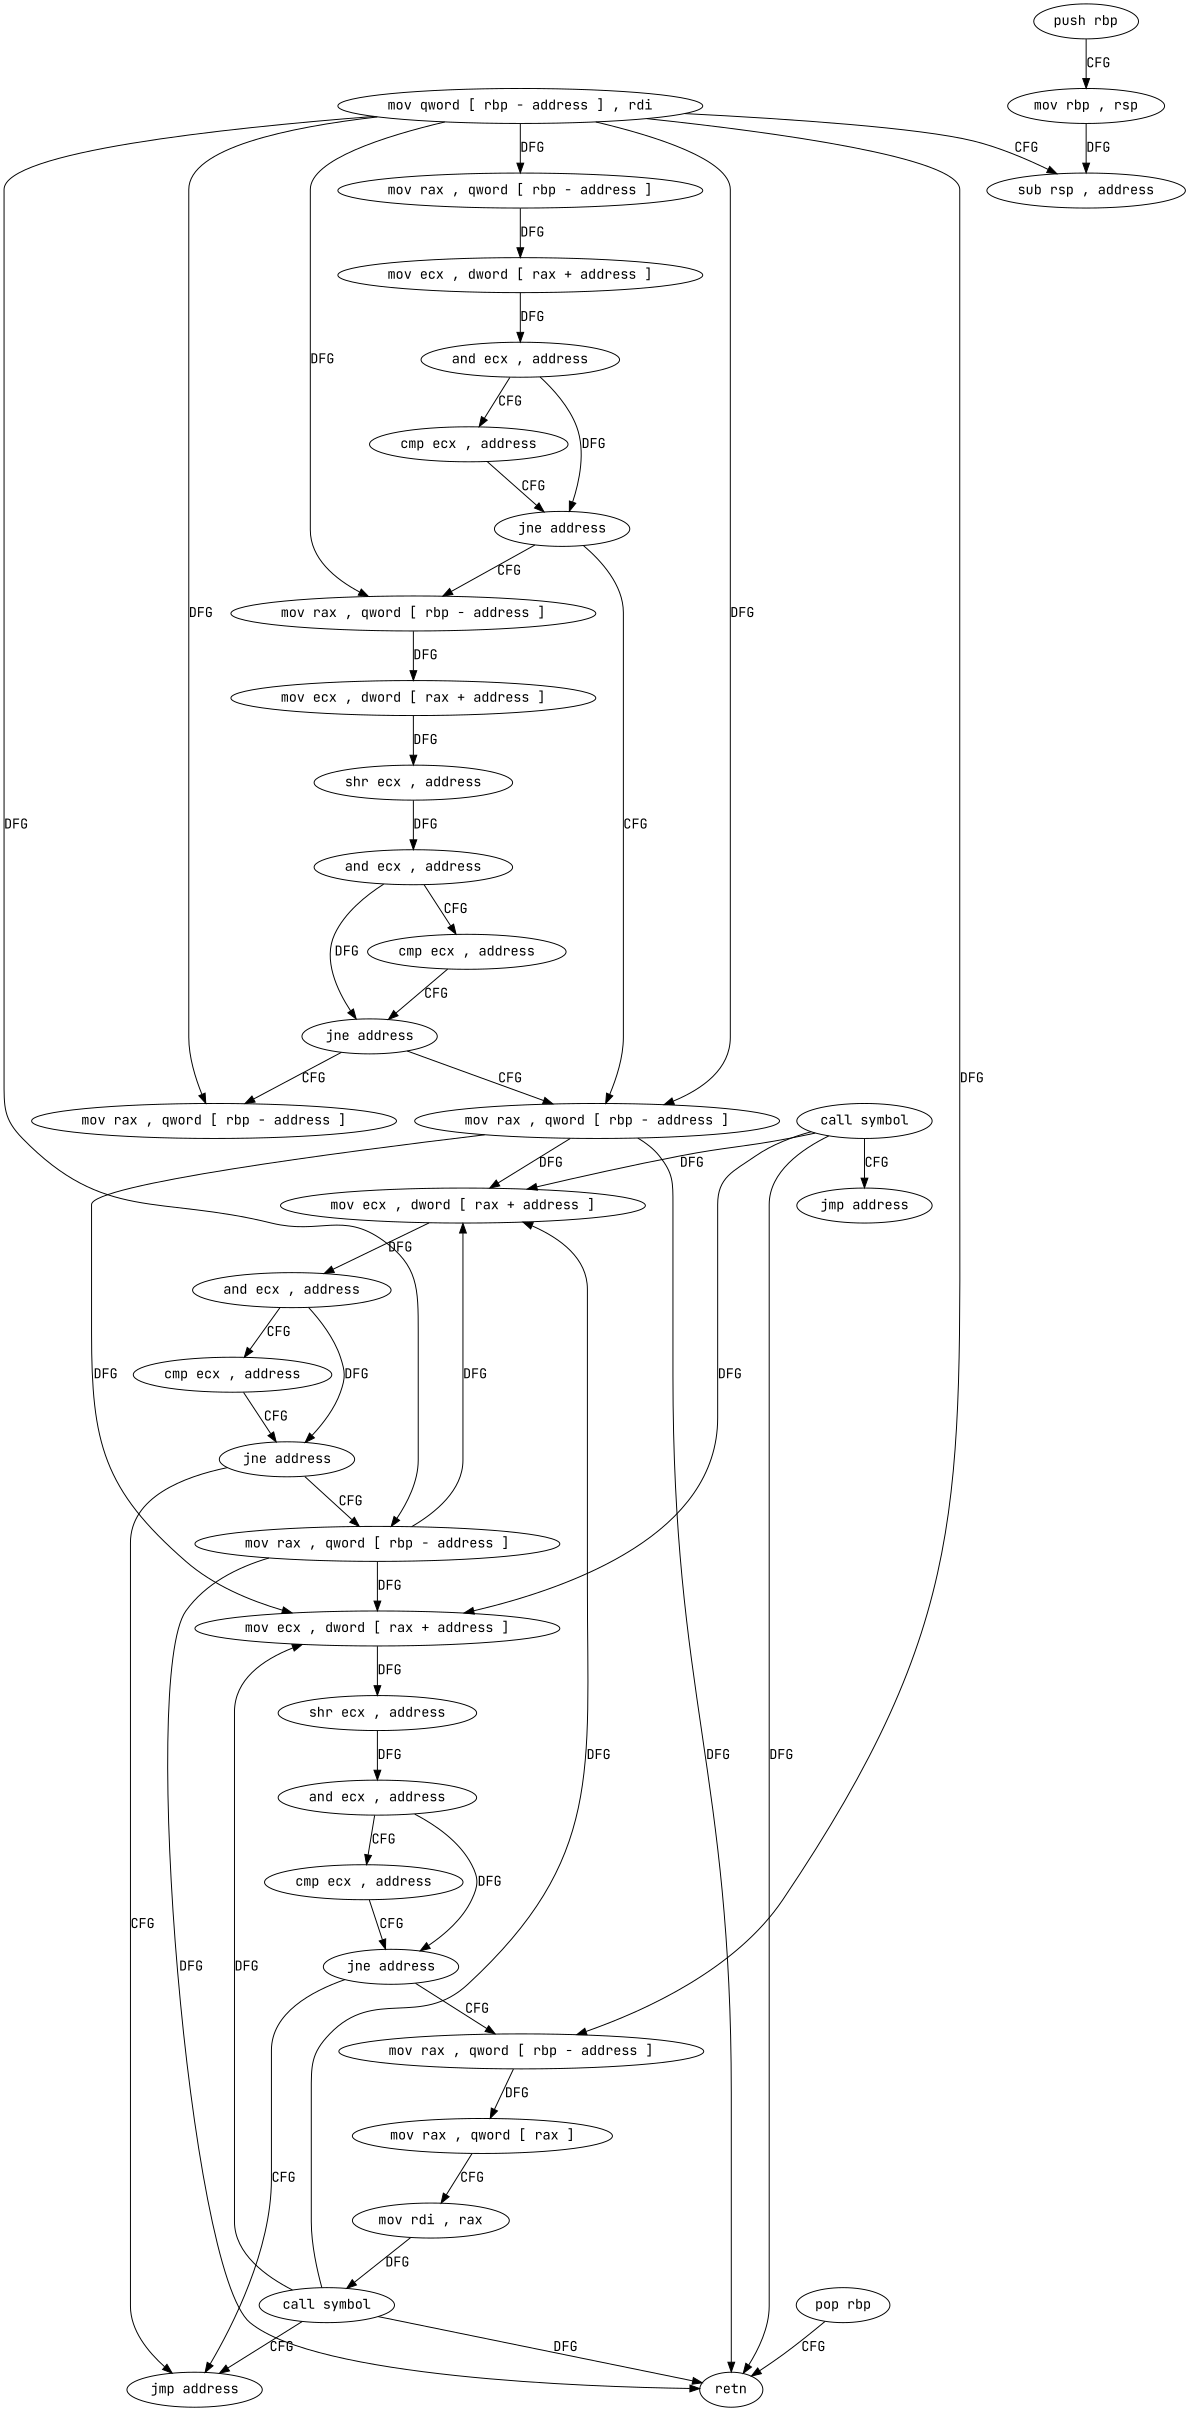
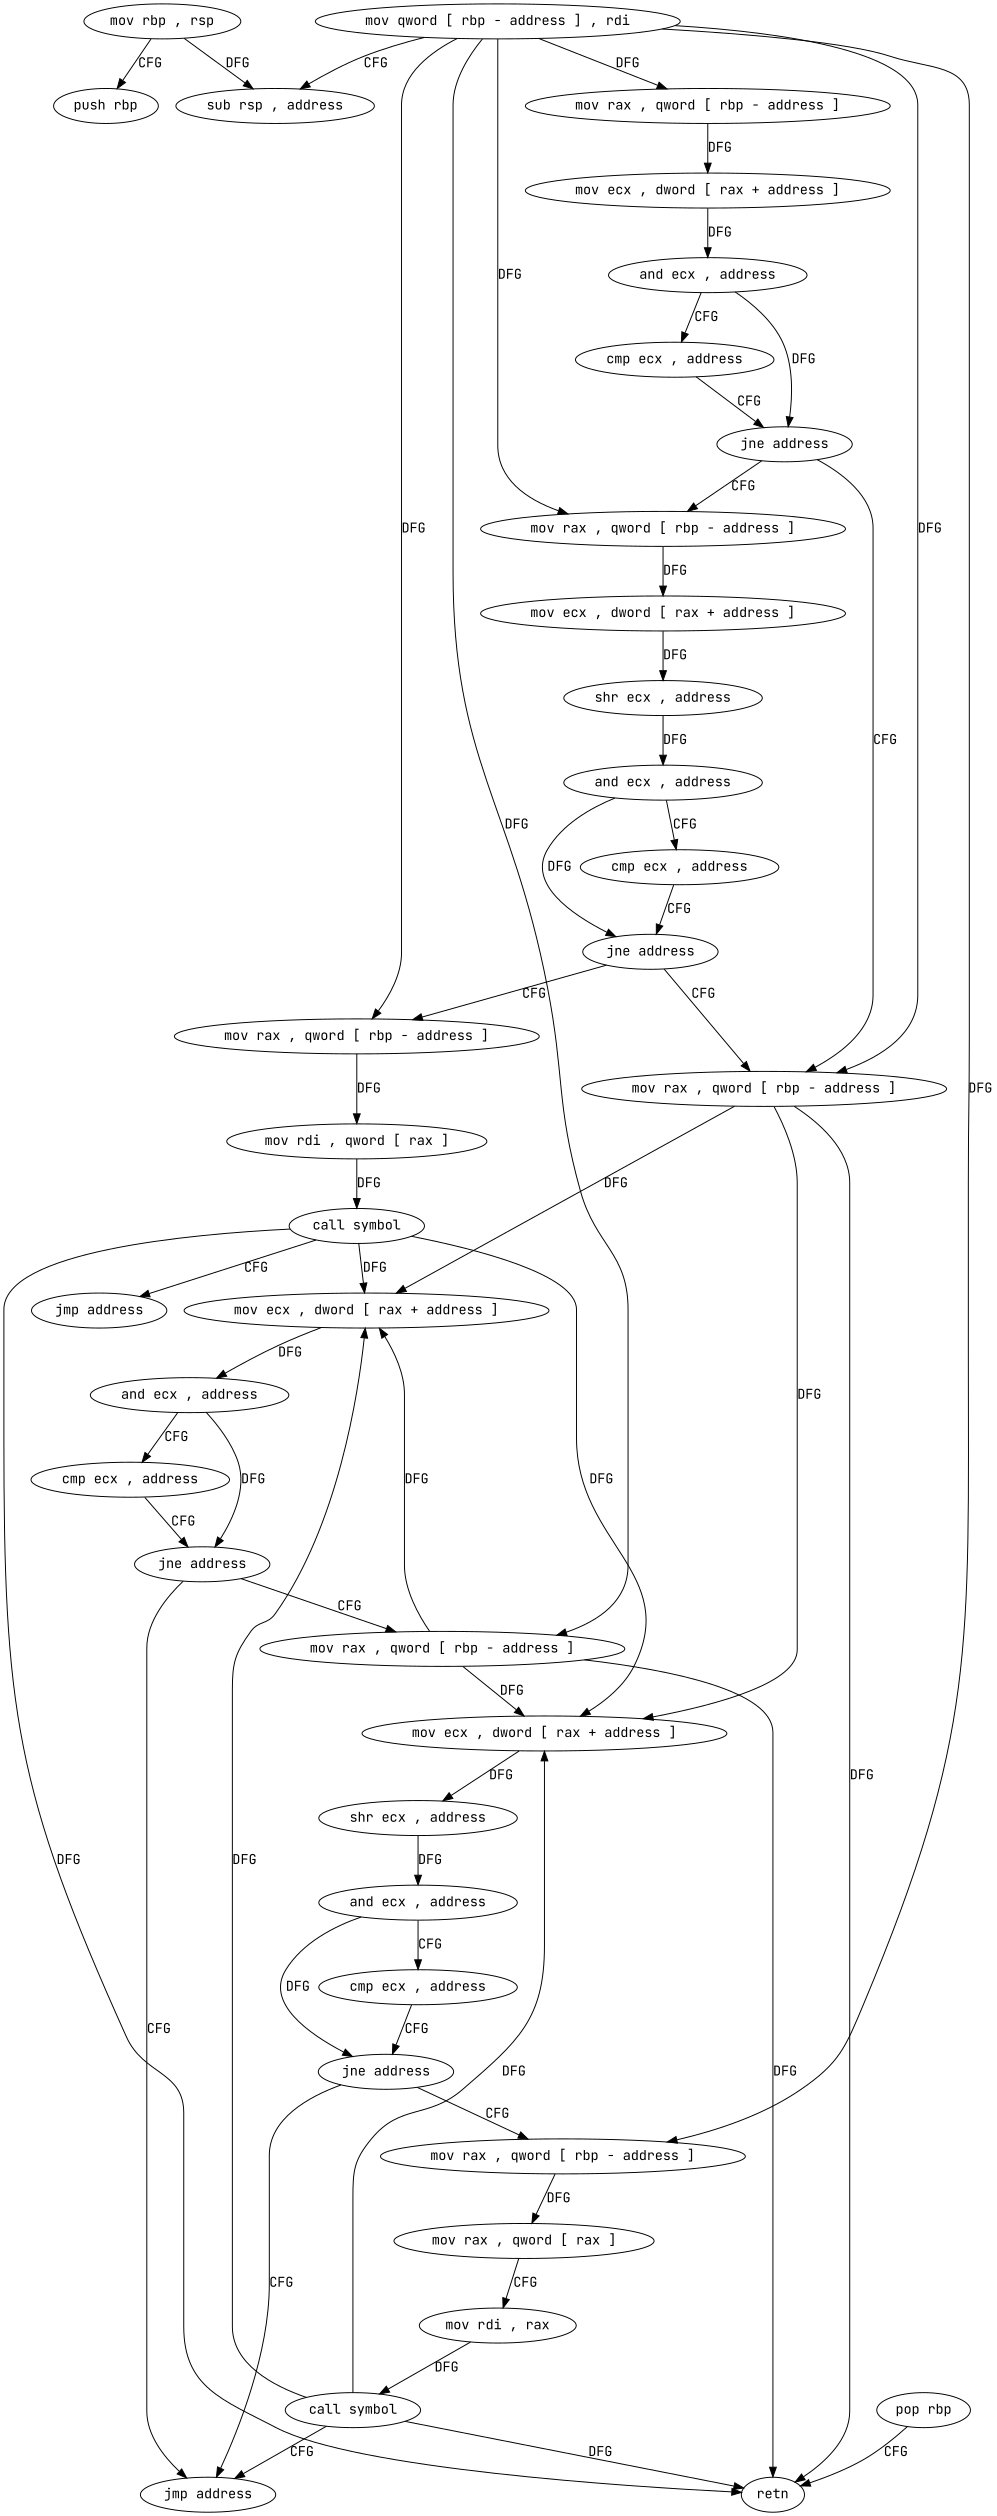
edge "push rbp" -> "mov rbp , rsp": reversed
node "mov rdi , qword [ rax ]": added
